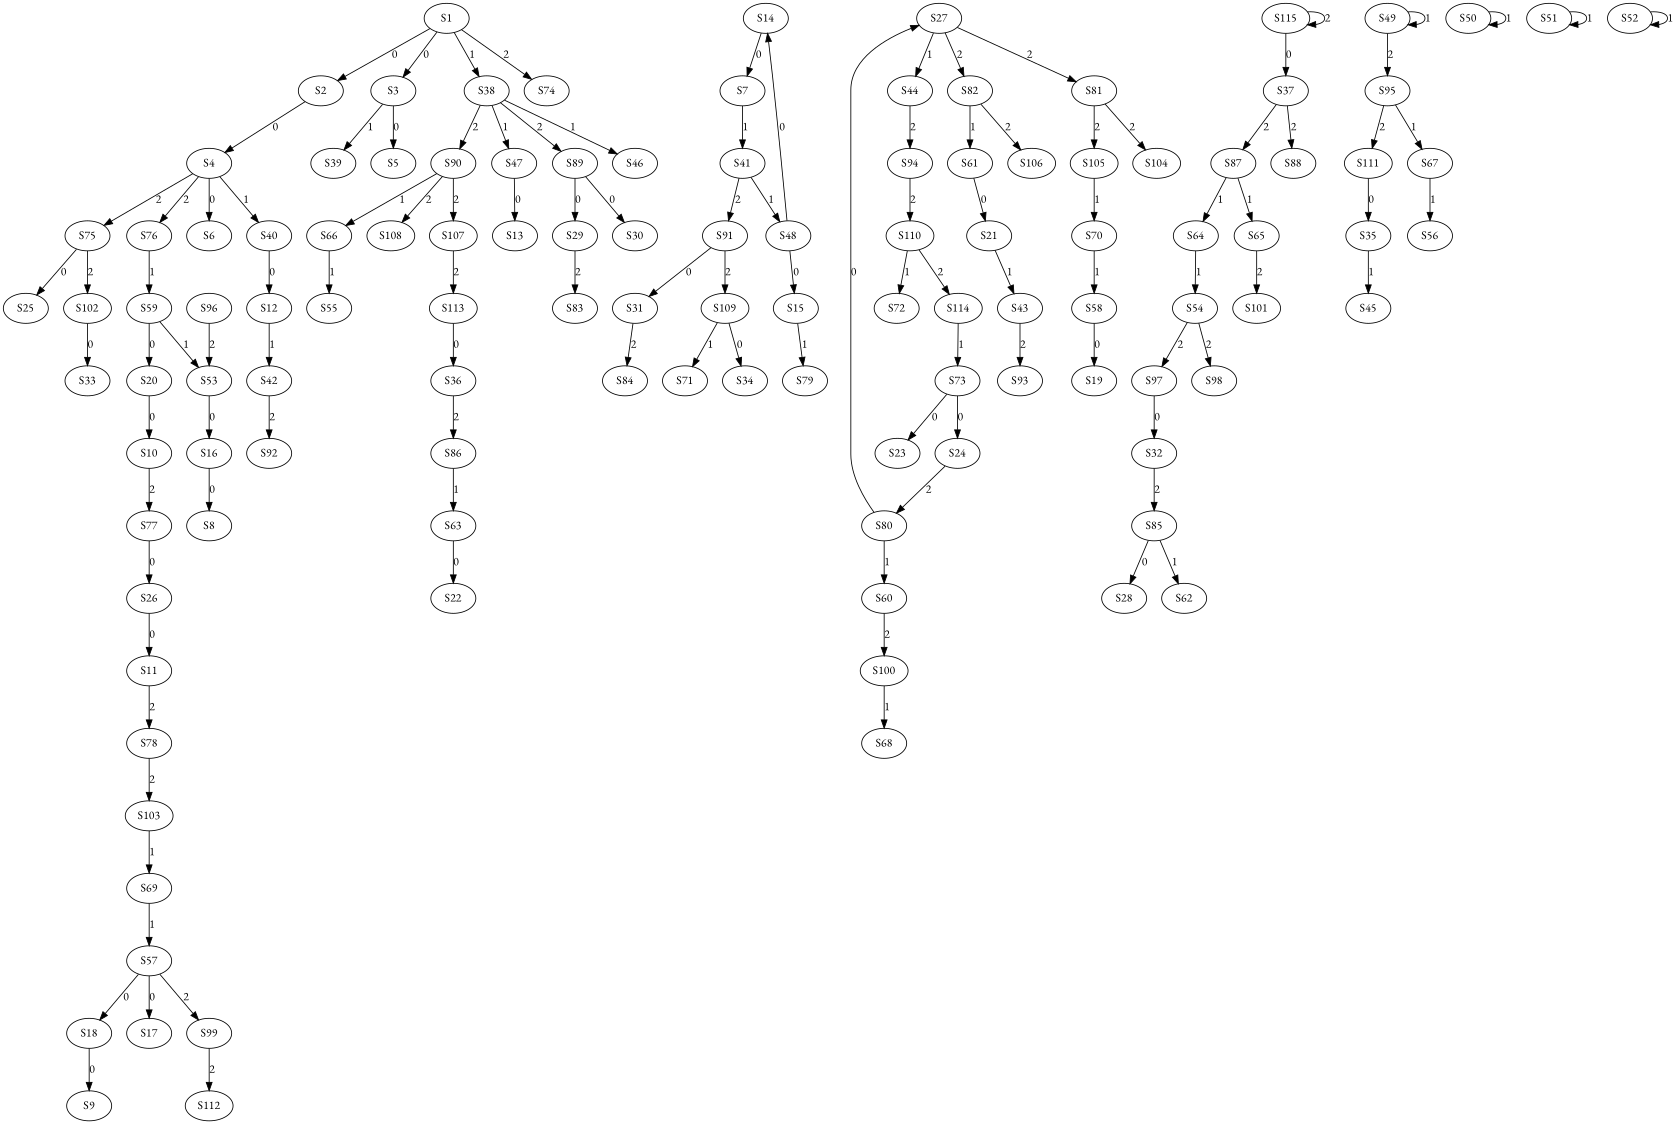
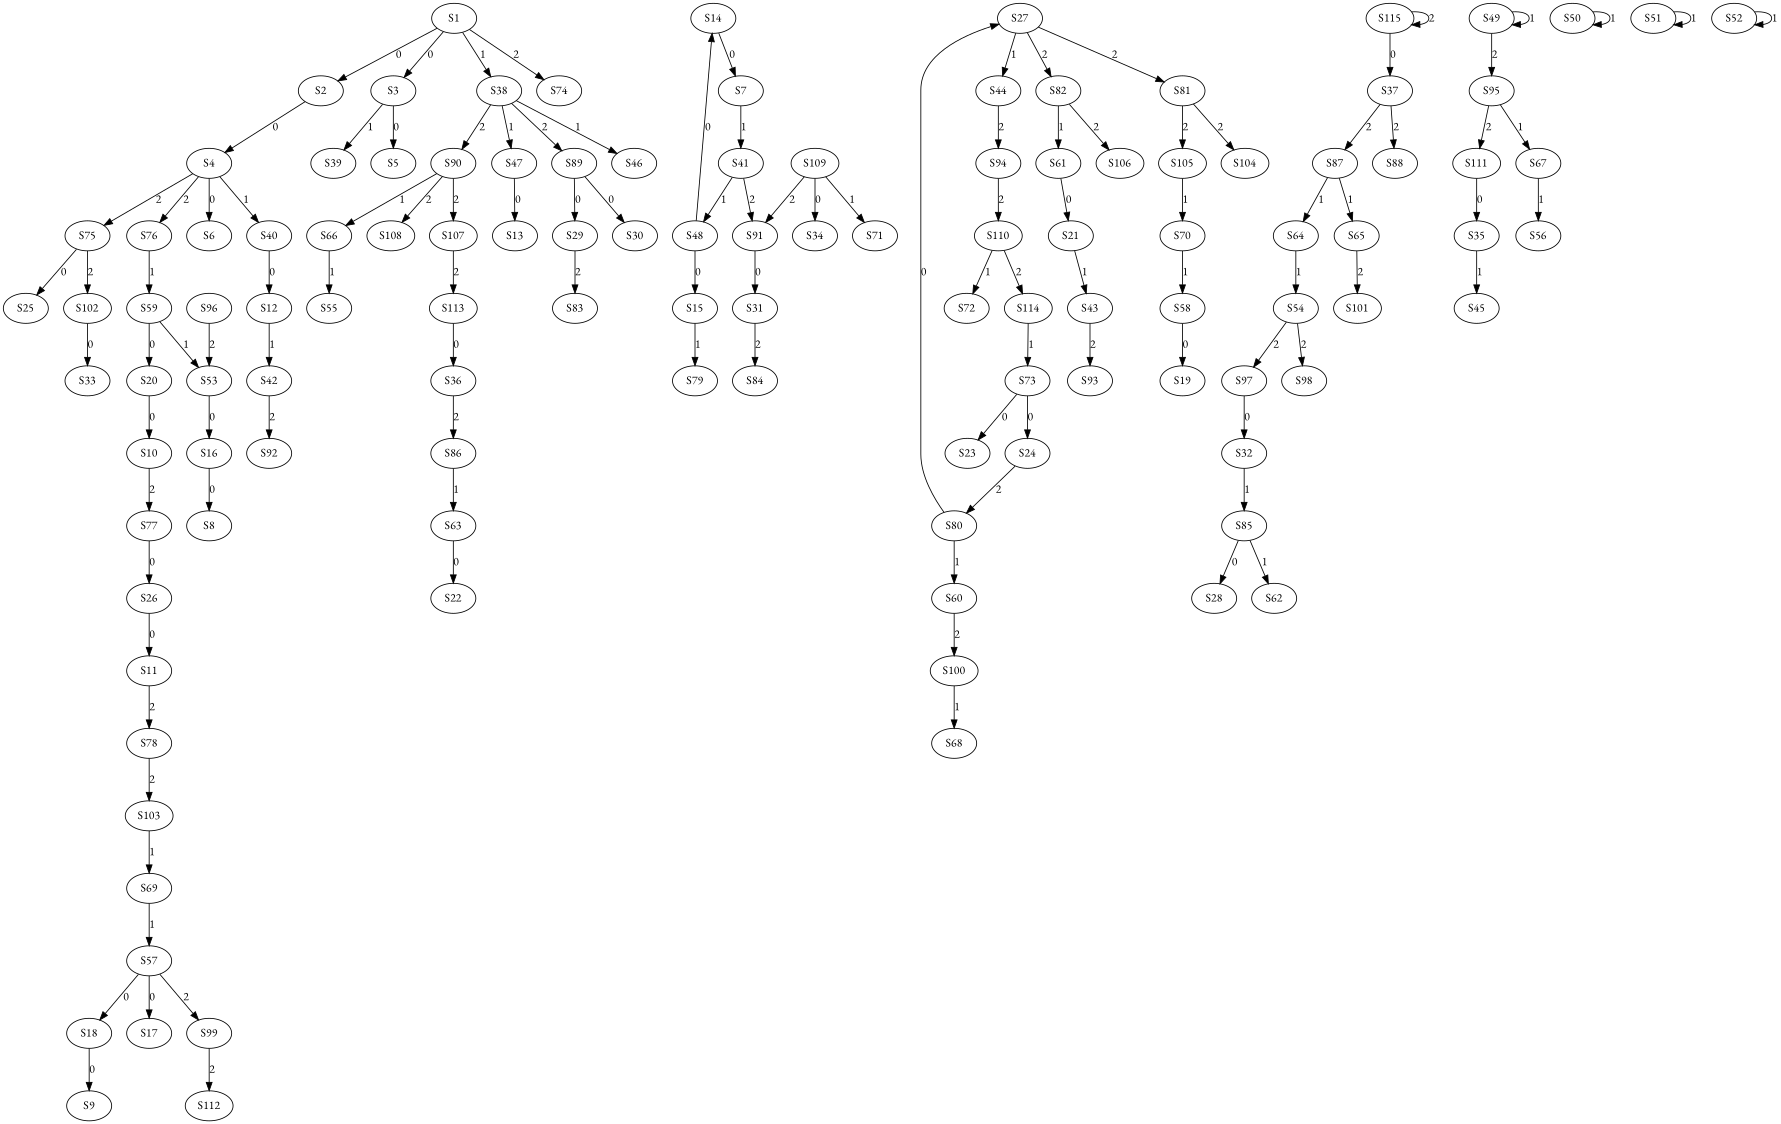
edge "S91" -> "S109": reversed
edge "S32" -> "S85": label "2" -> "1"
